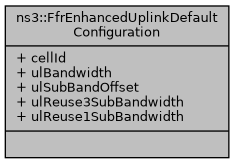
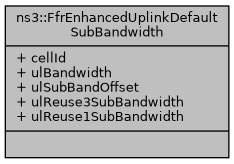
node "ns3::FfrEnhancedUplinkDefault": text "Configuration" -> "SubBandwidth"
